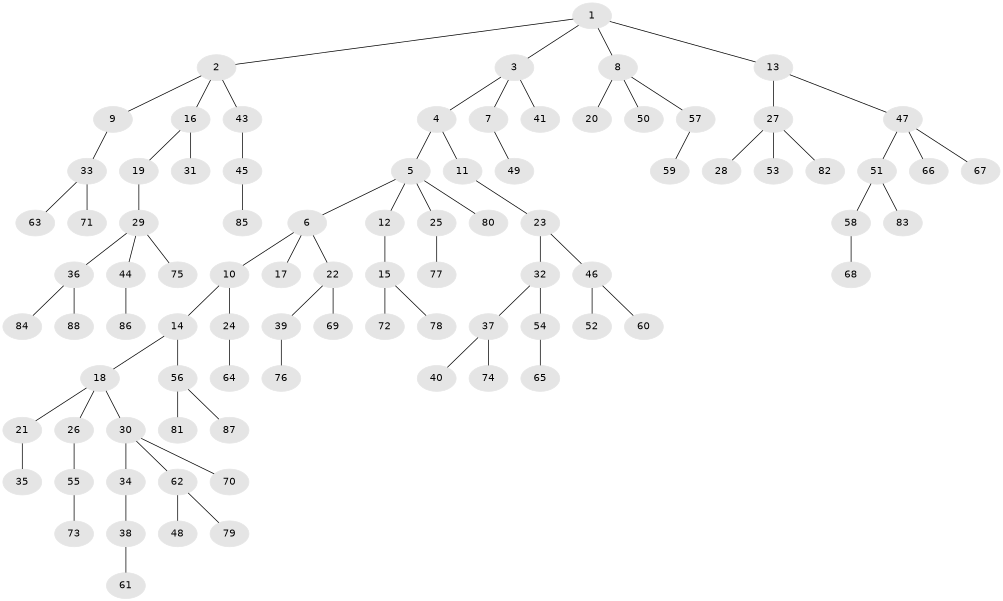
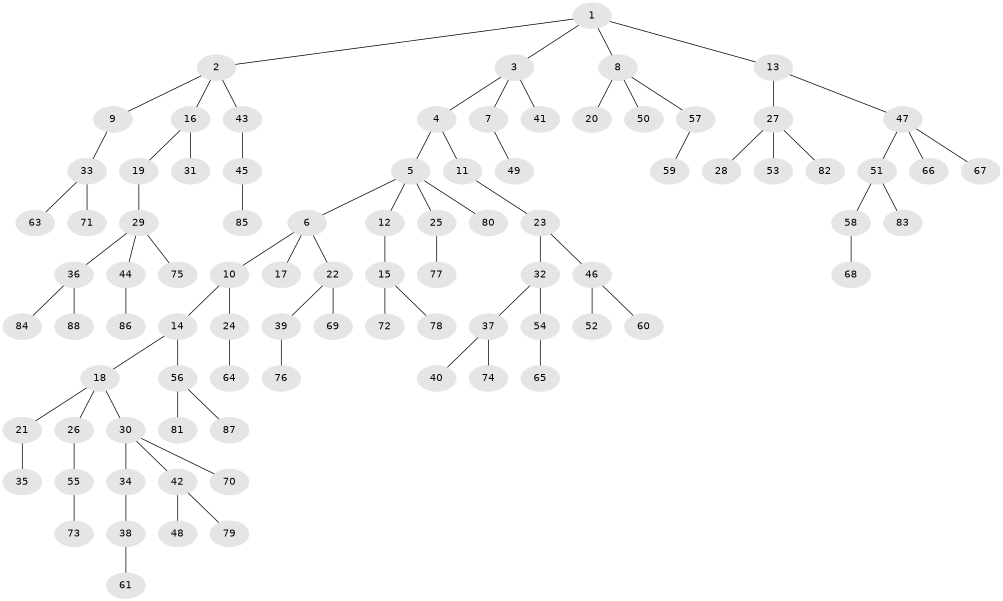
node "62": label "62" -> "42"
